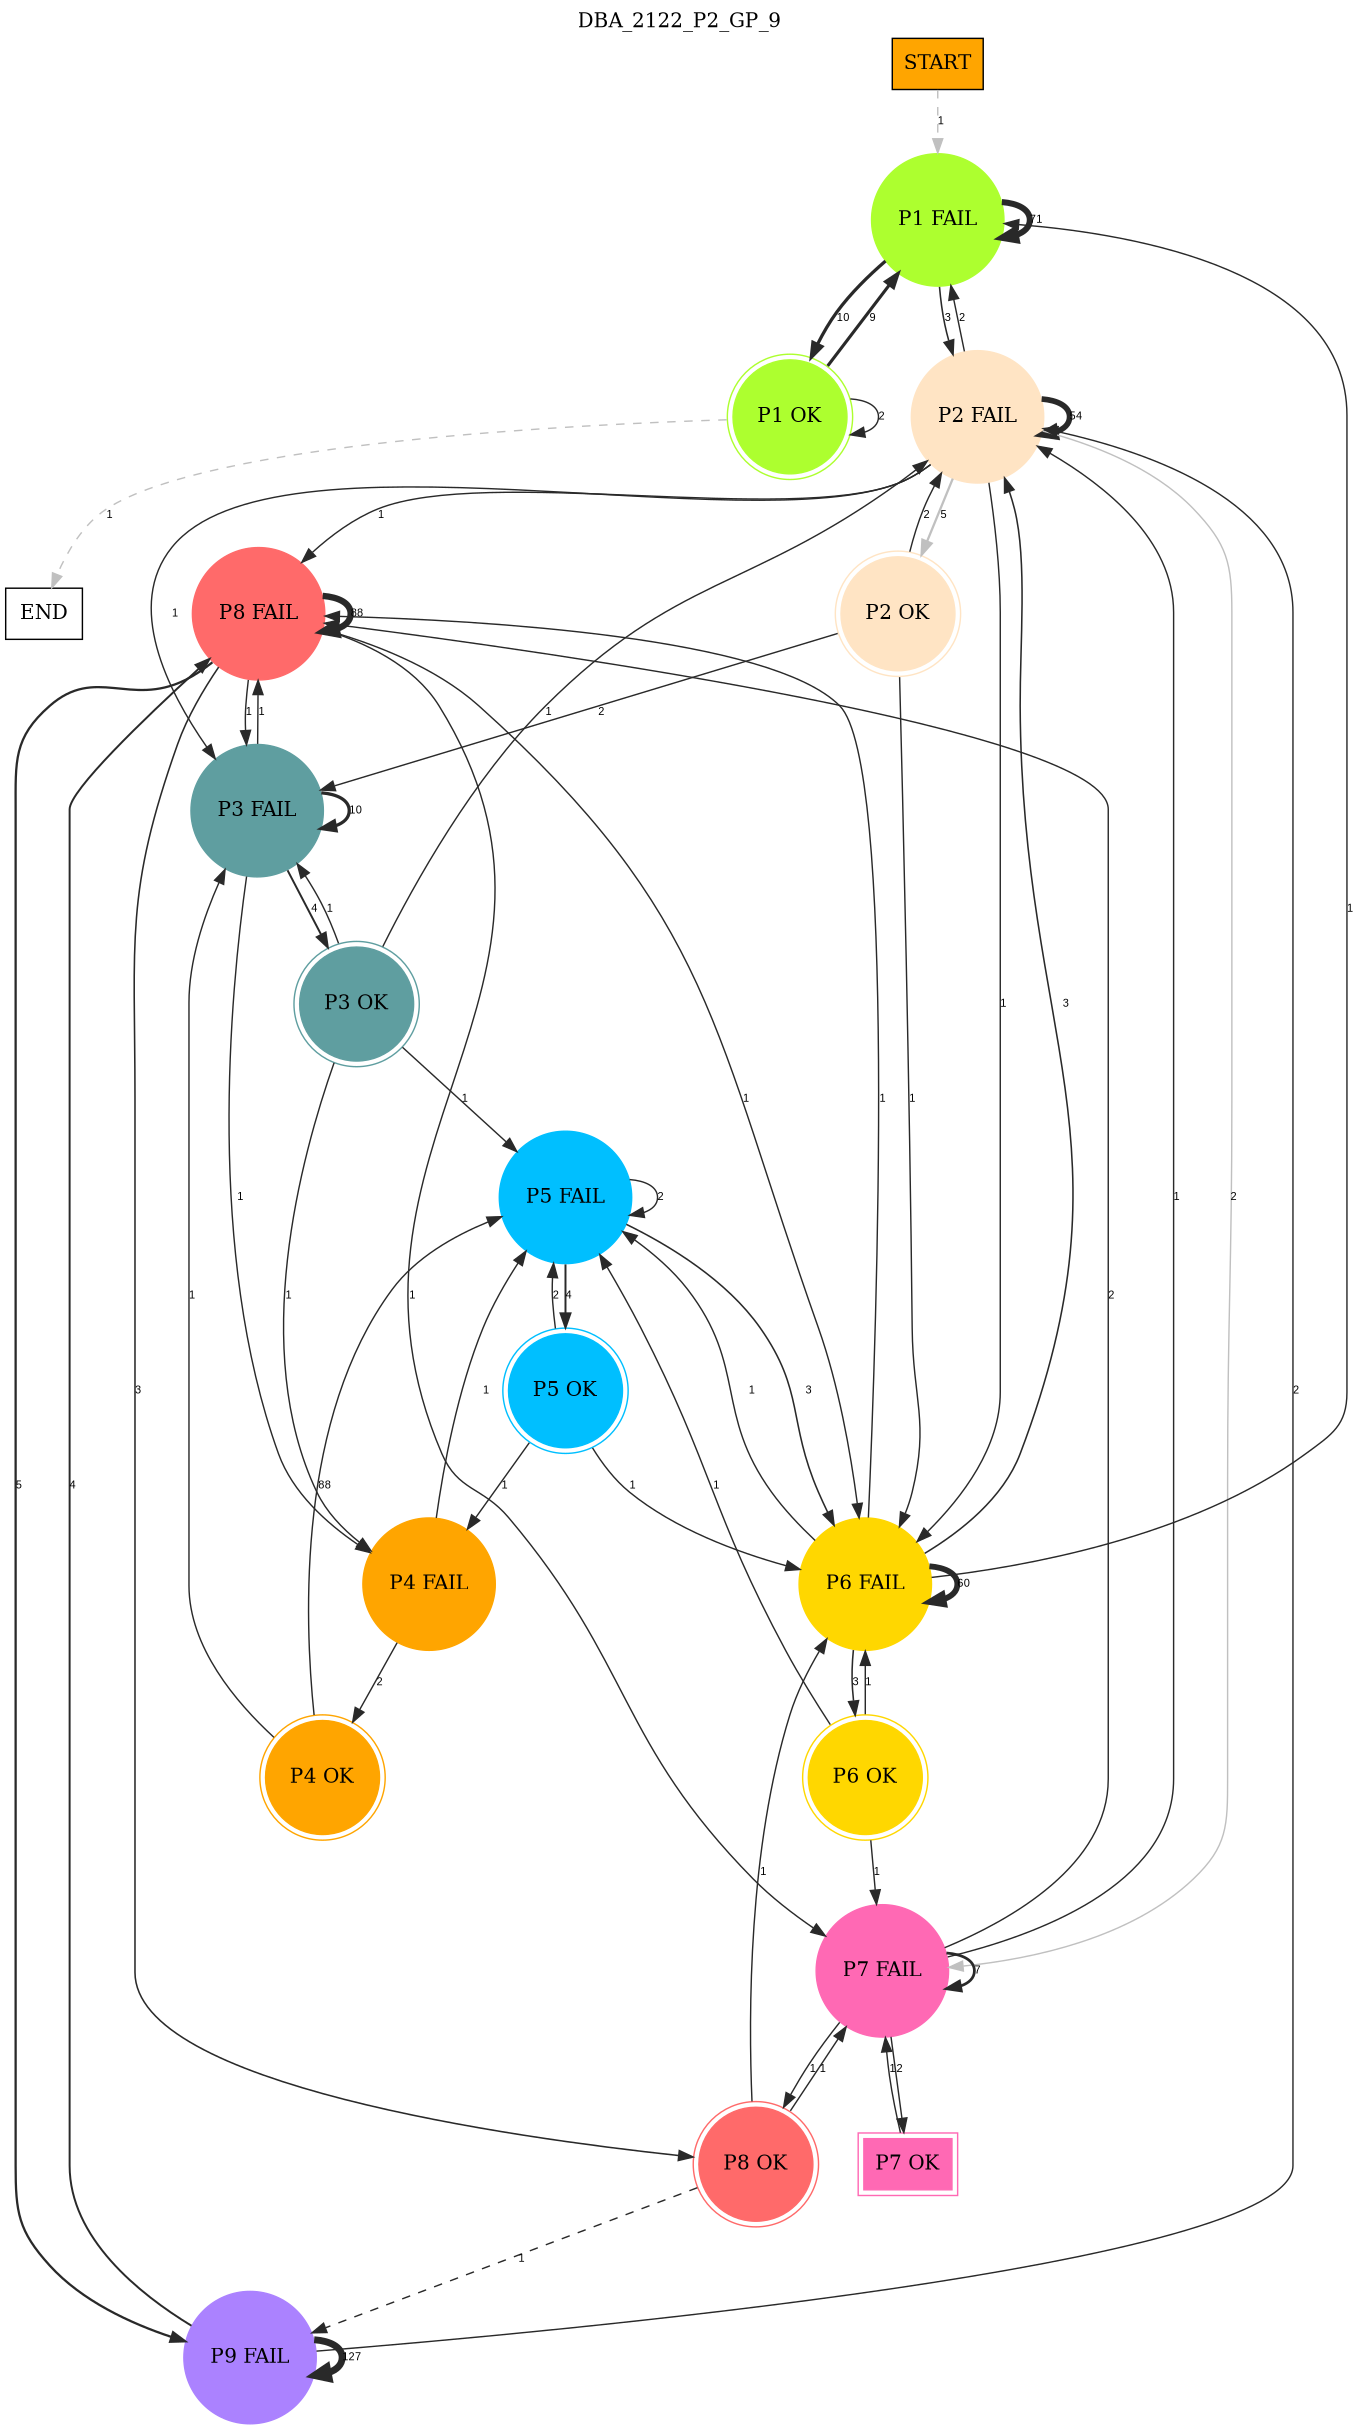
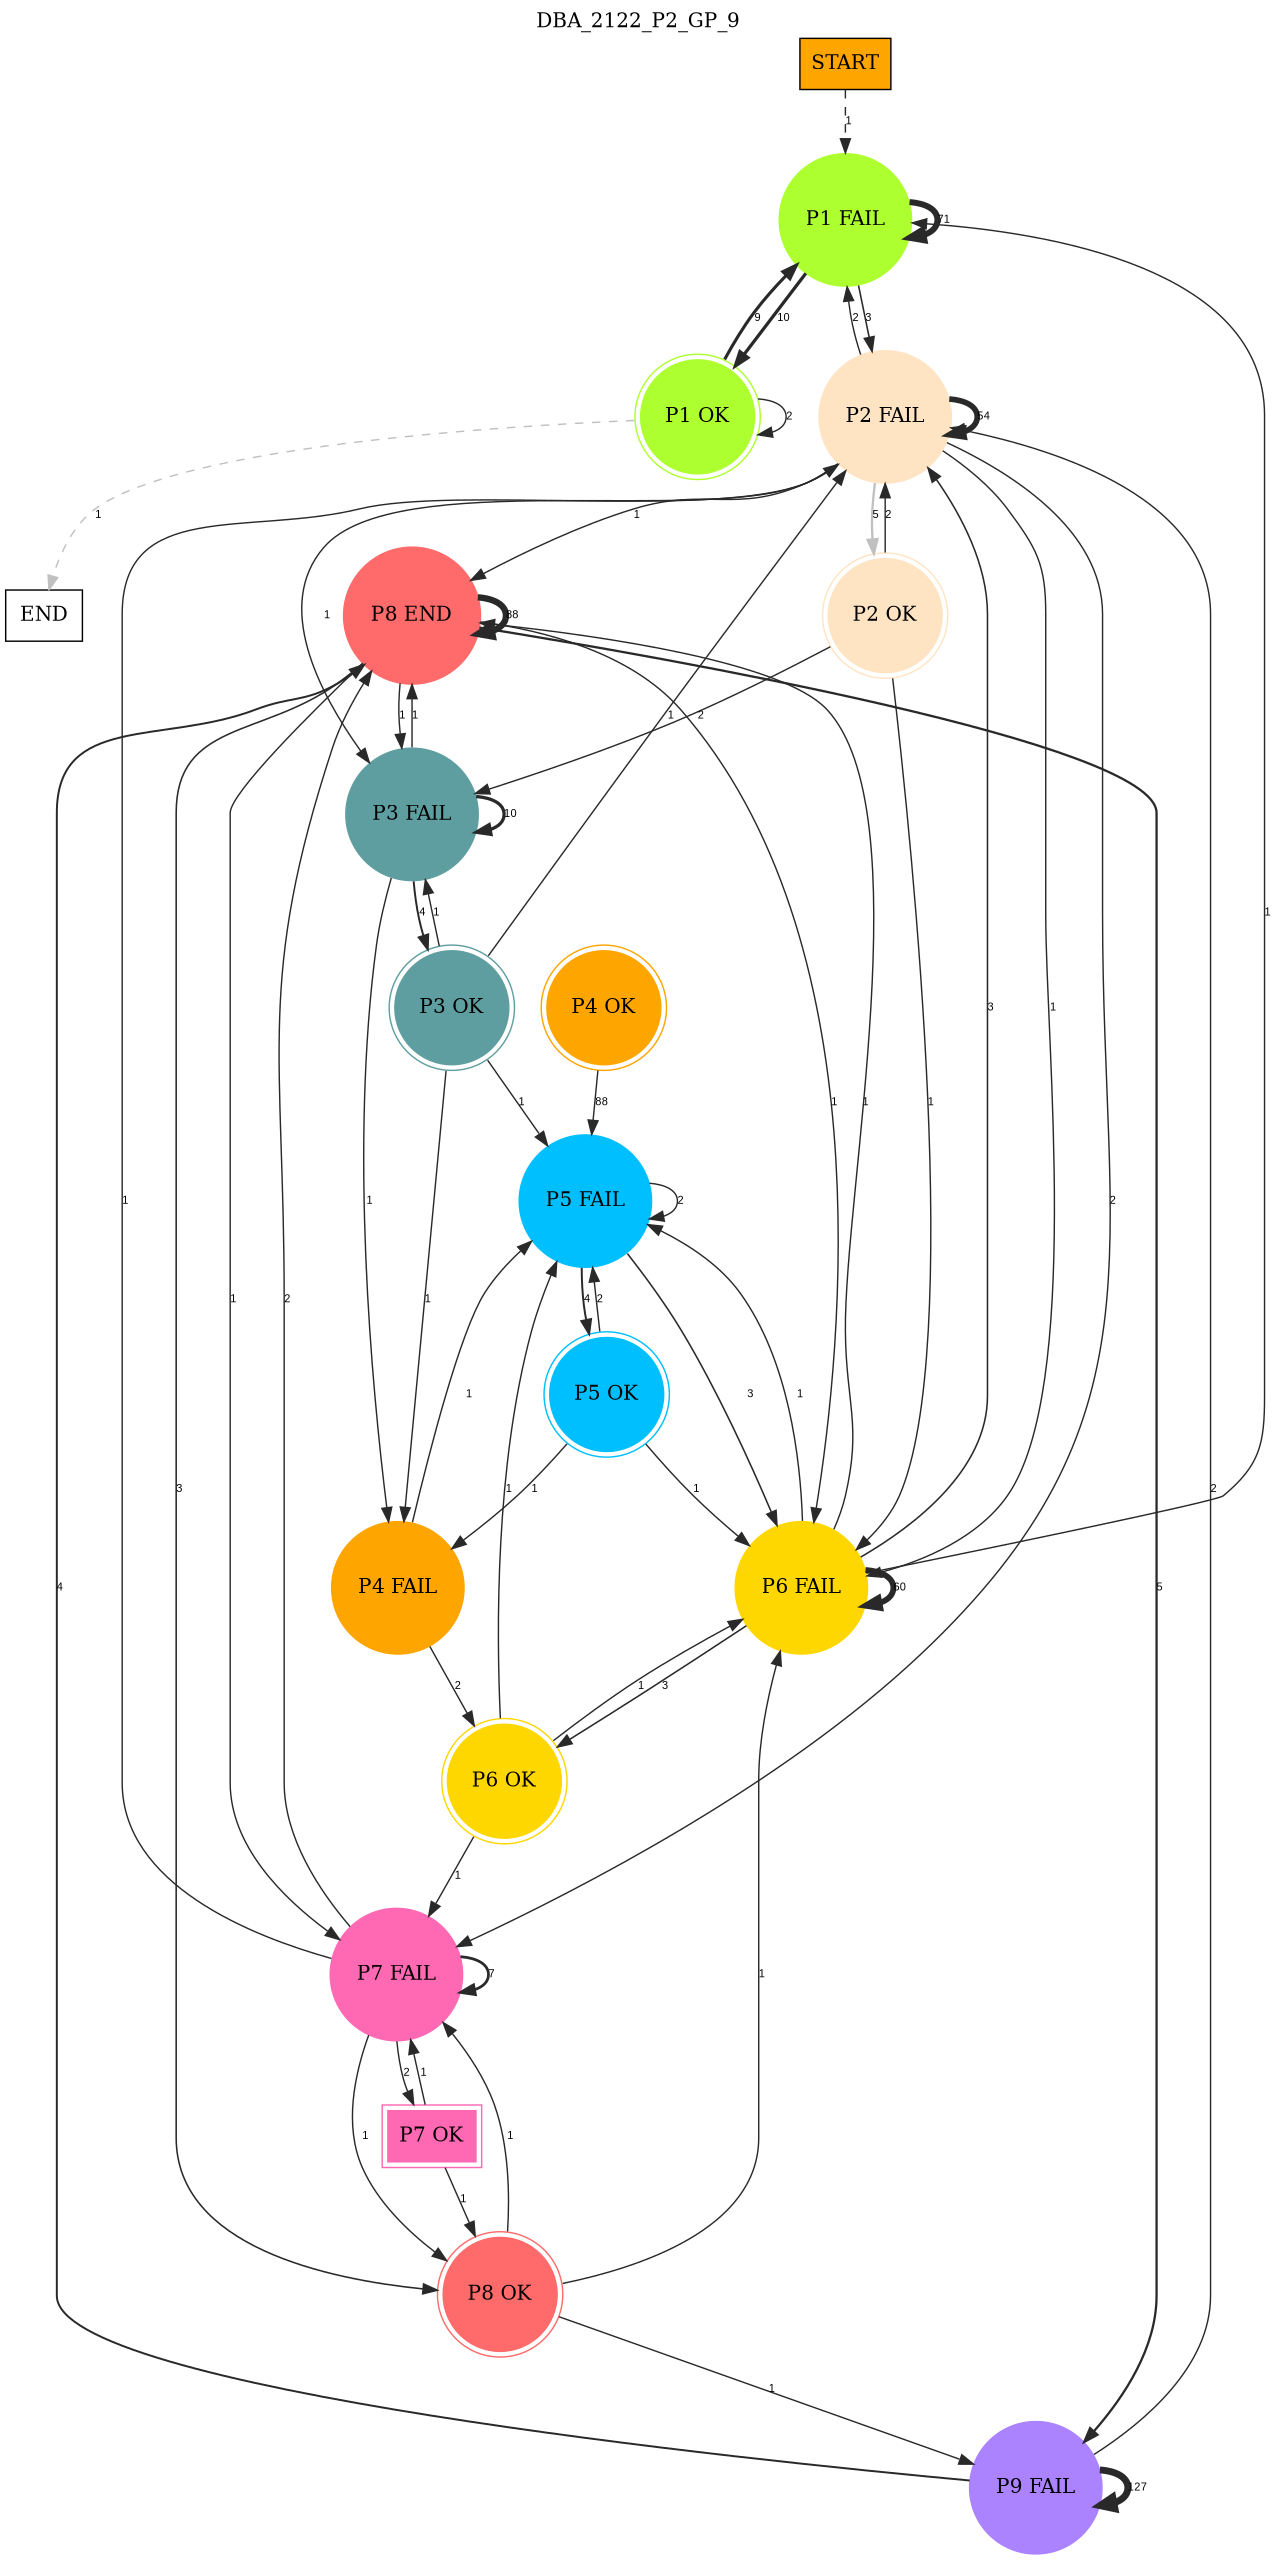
edge "START" -> "P1 FAIL": color grey -> grey16
node "P8 FAIL": label "P8 FAIL" -> "P8 END"
edge "P2 FAIL" -> "P7 FAIL": color grey -> grey16
edge "P4 OK" -> "P3 FAIL": removed, label "1"
edge "P4 FAIL" -> "P4 OK": now "P4 FAIL" -> "P6 OK"
edge "P7 OK" -> "P8 OK": added, label "1"
edge "P8 OK" -> "P9 FAIL": style dashed -> solid
